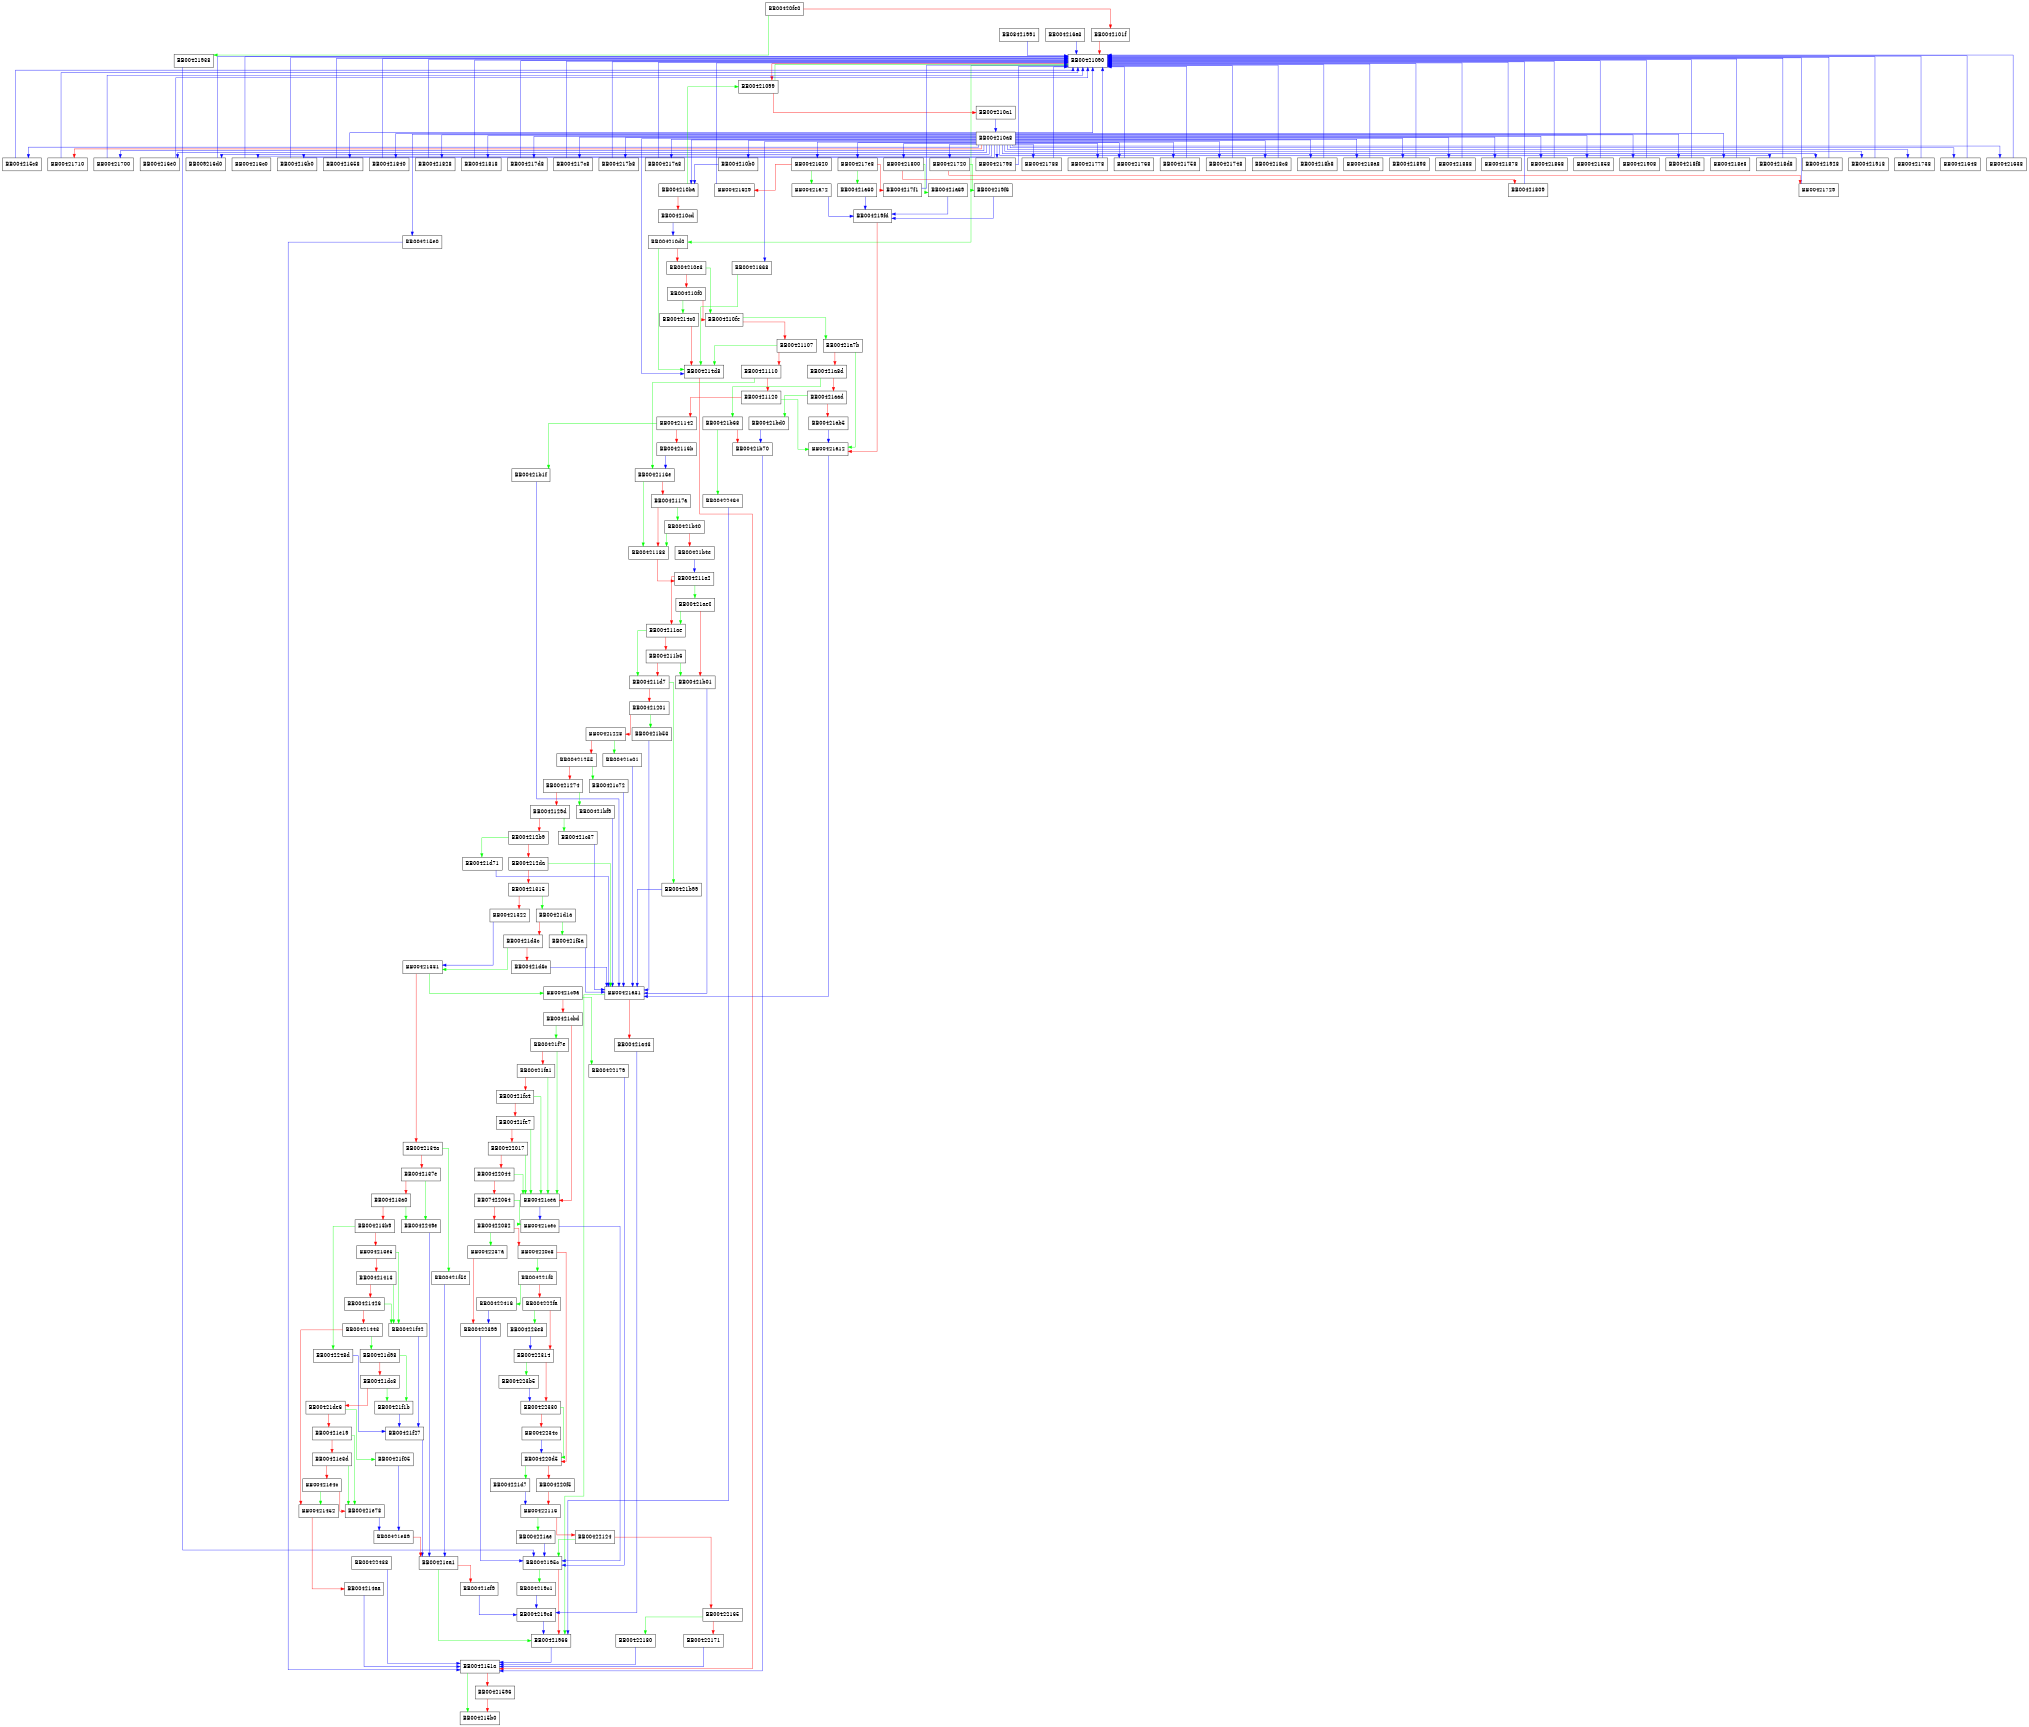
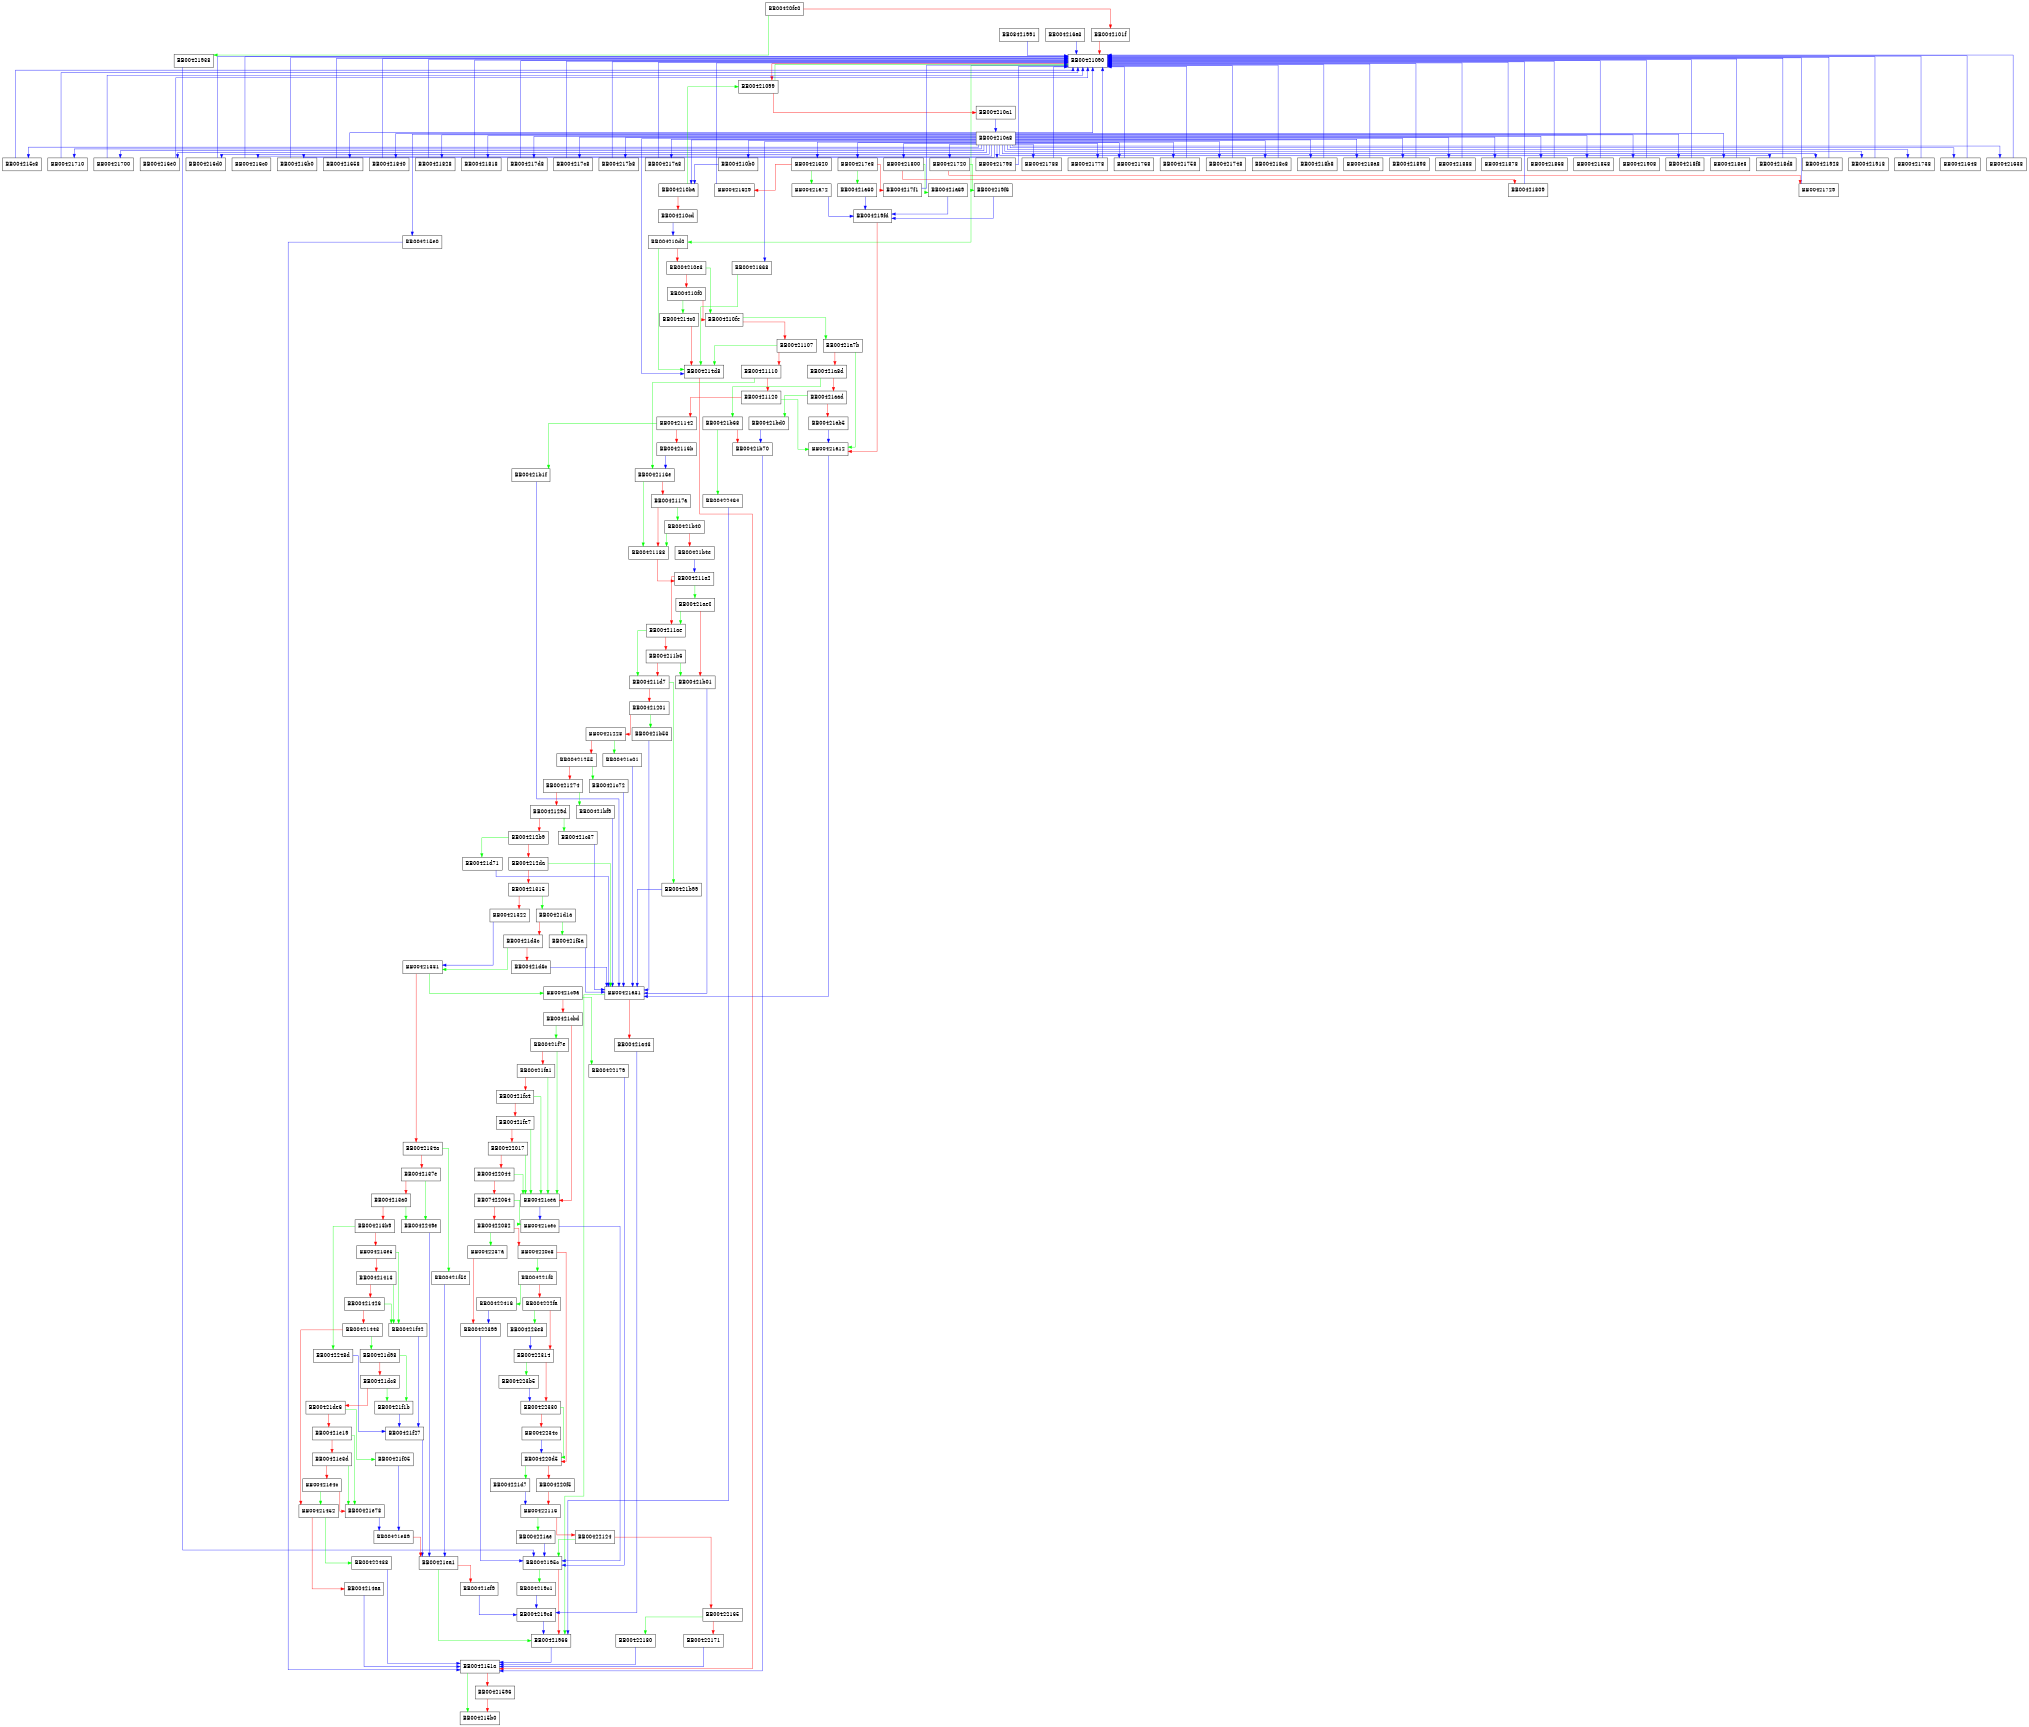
edge "BB004210a8" -> "BB00421710": color red -> blue
node "BB009216d0": label "BB009216d0" -> "BB004216d0"
edge "BB00421452" -> "BB00422438": added
